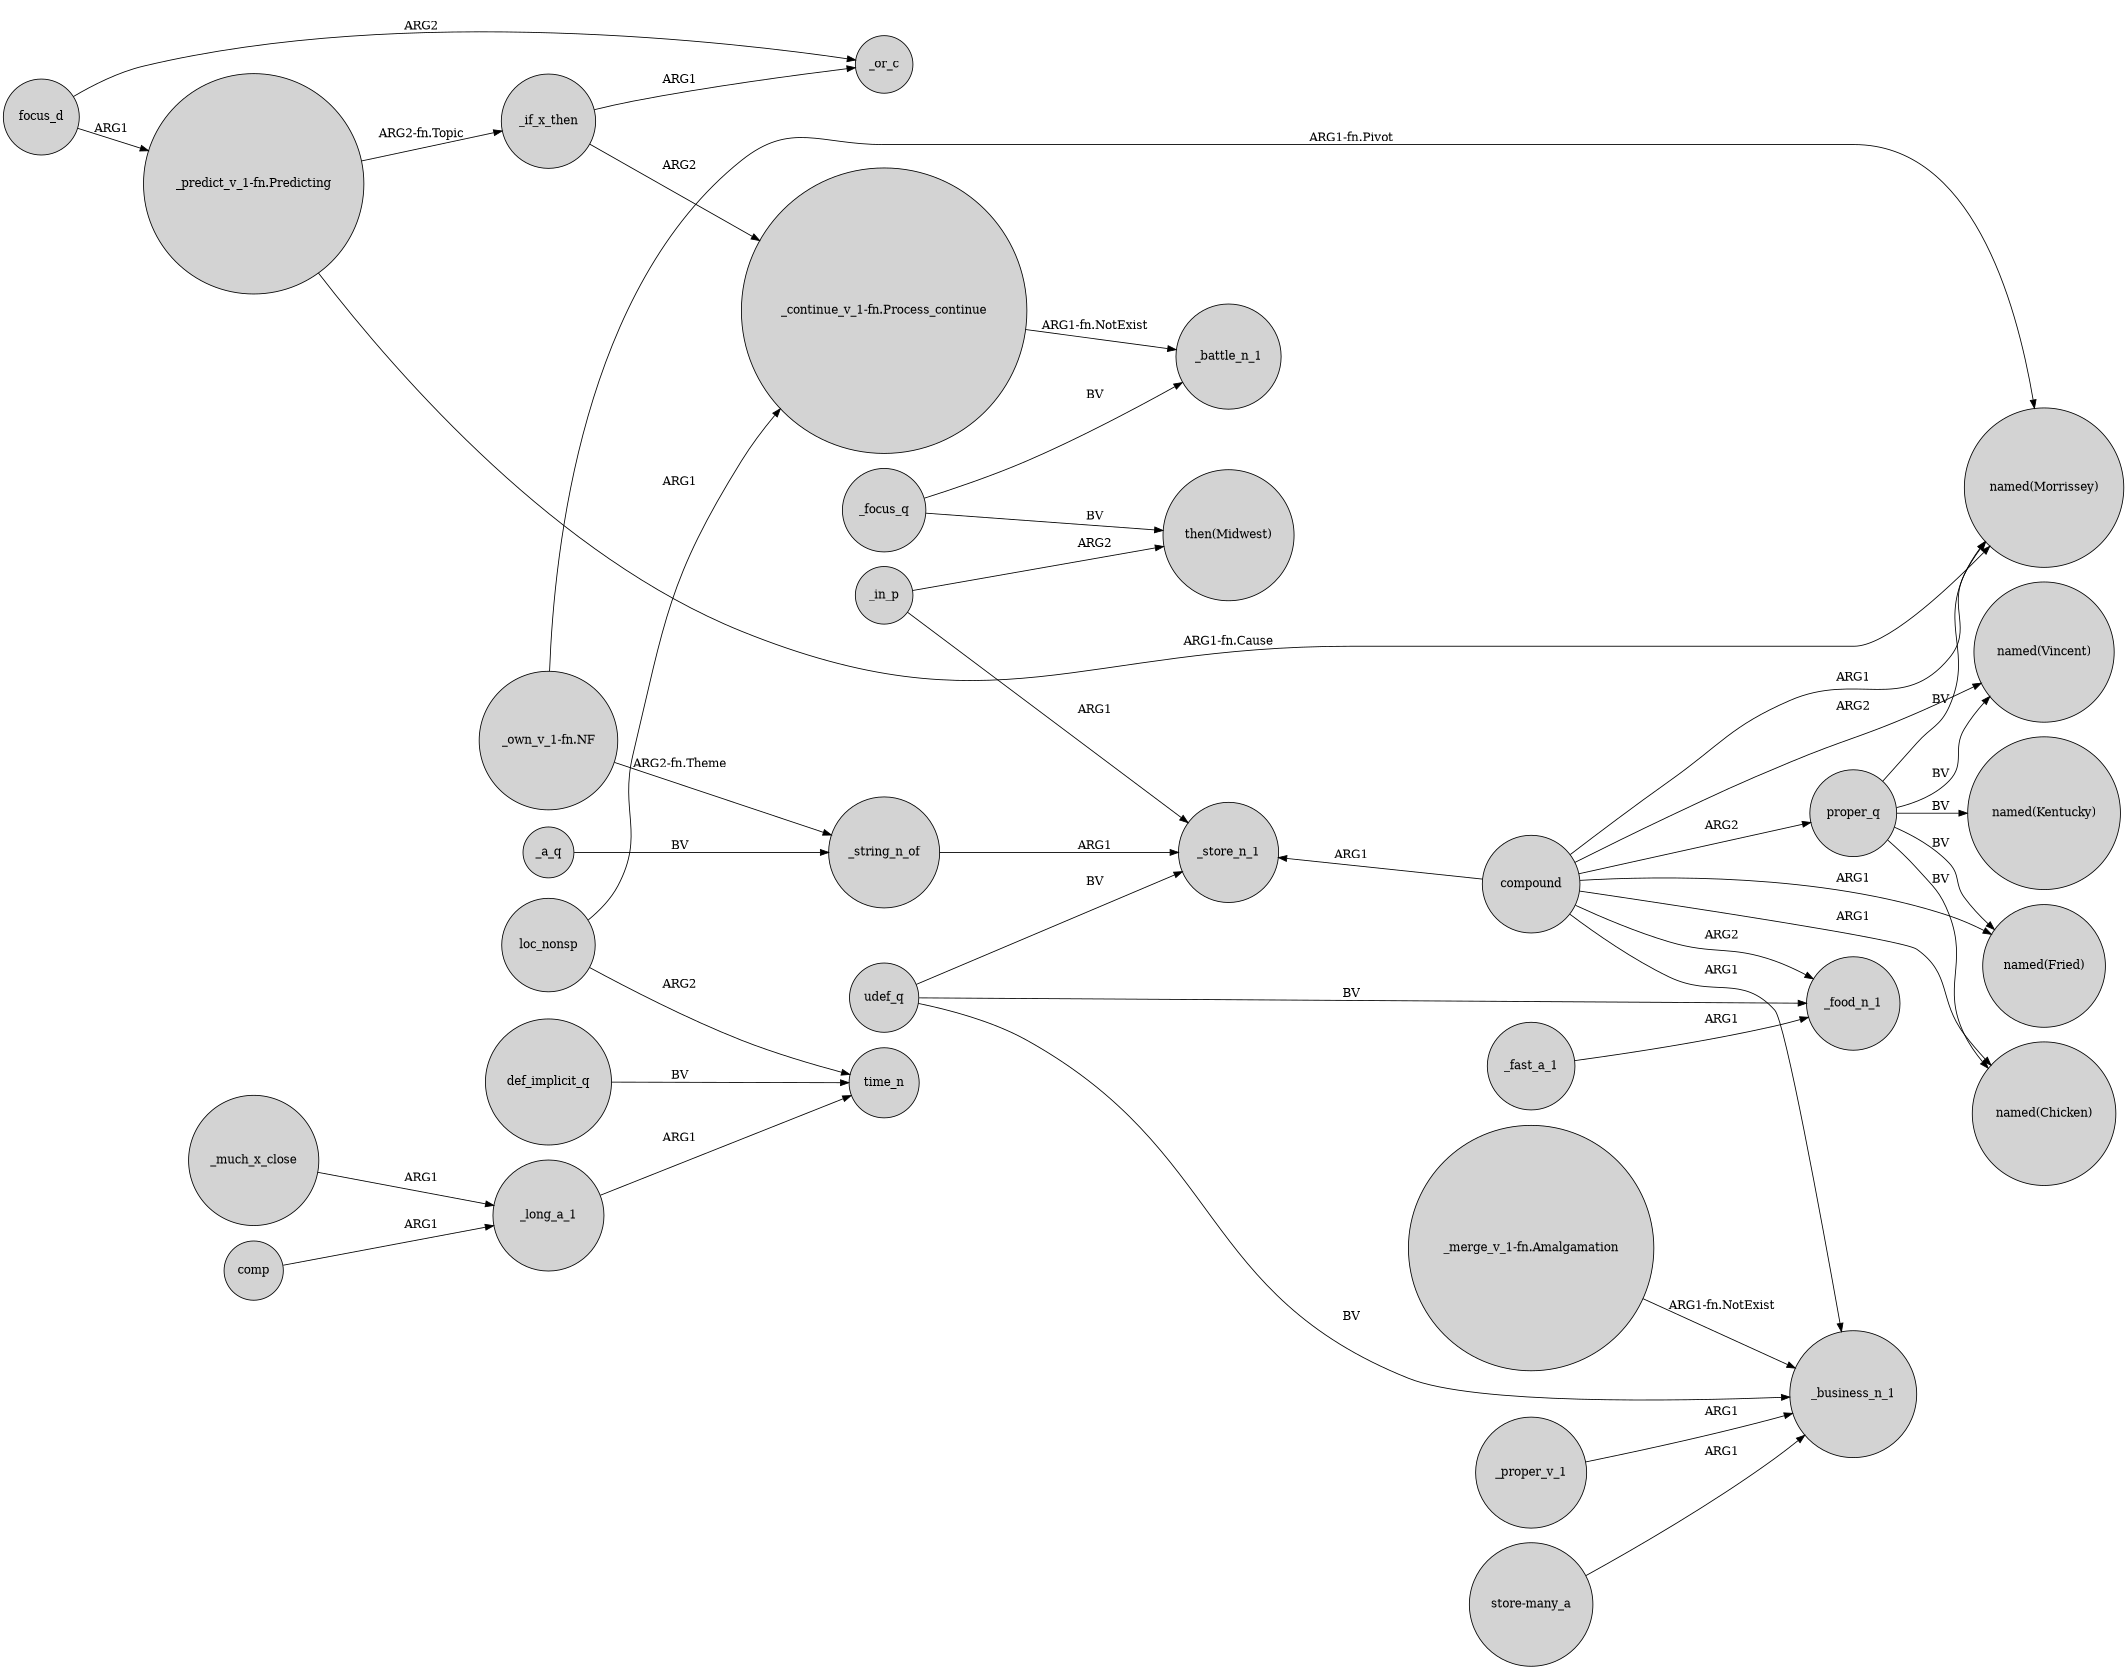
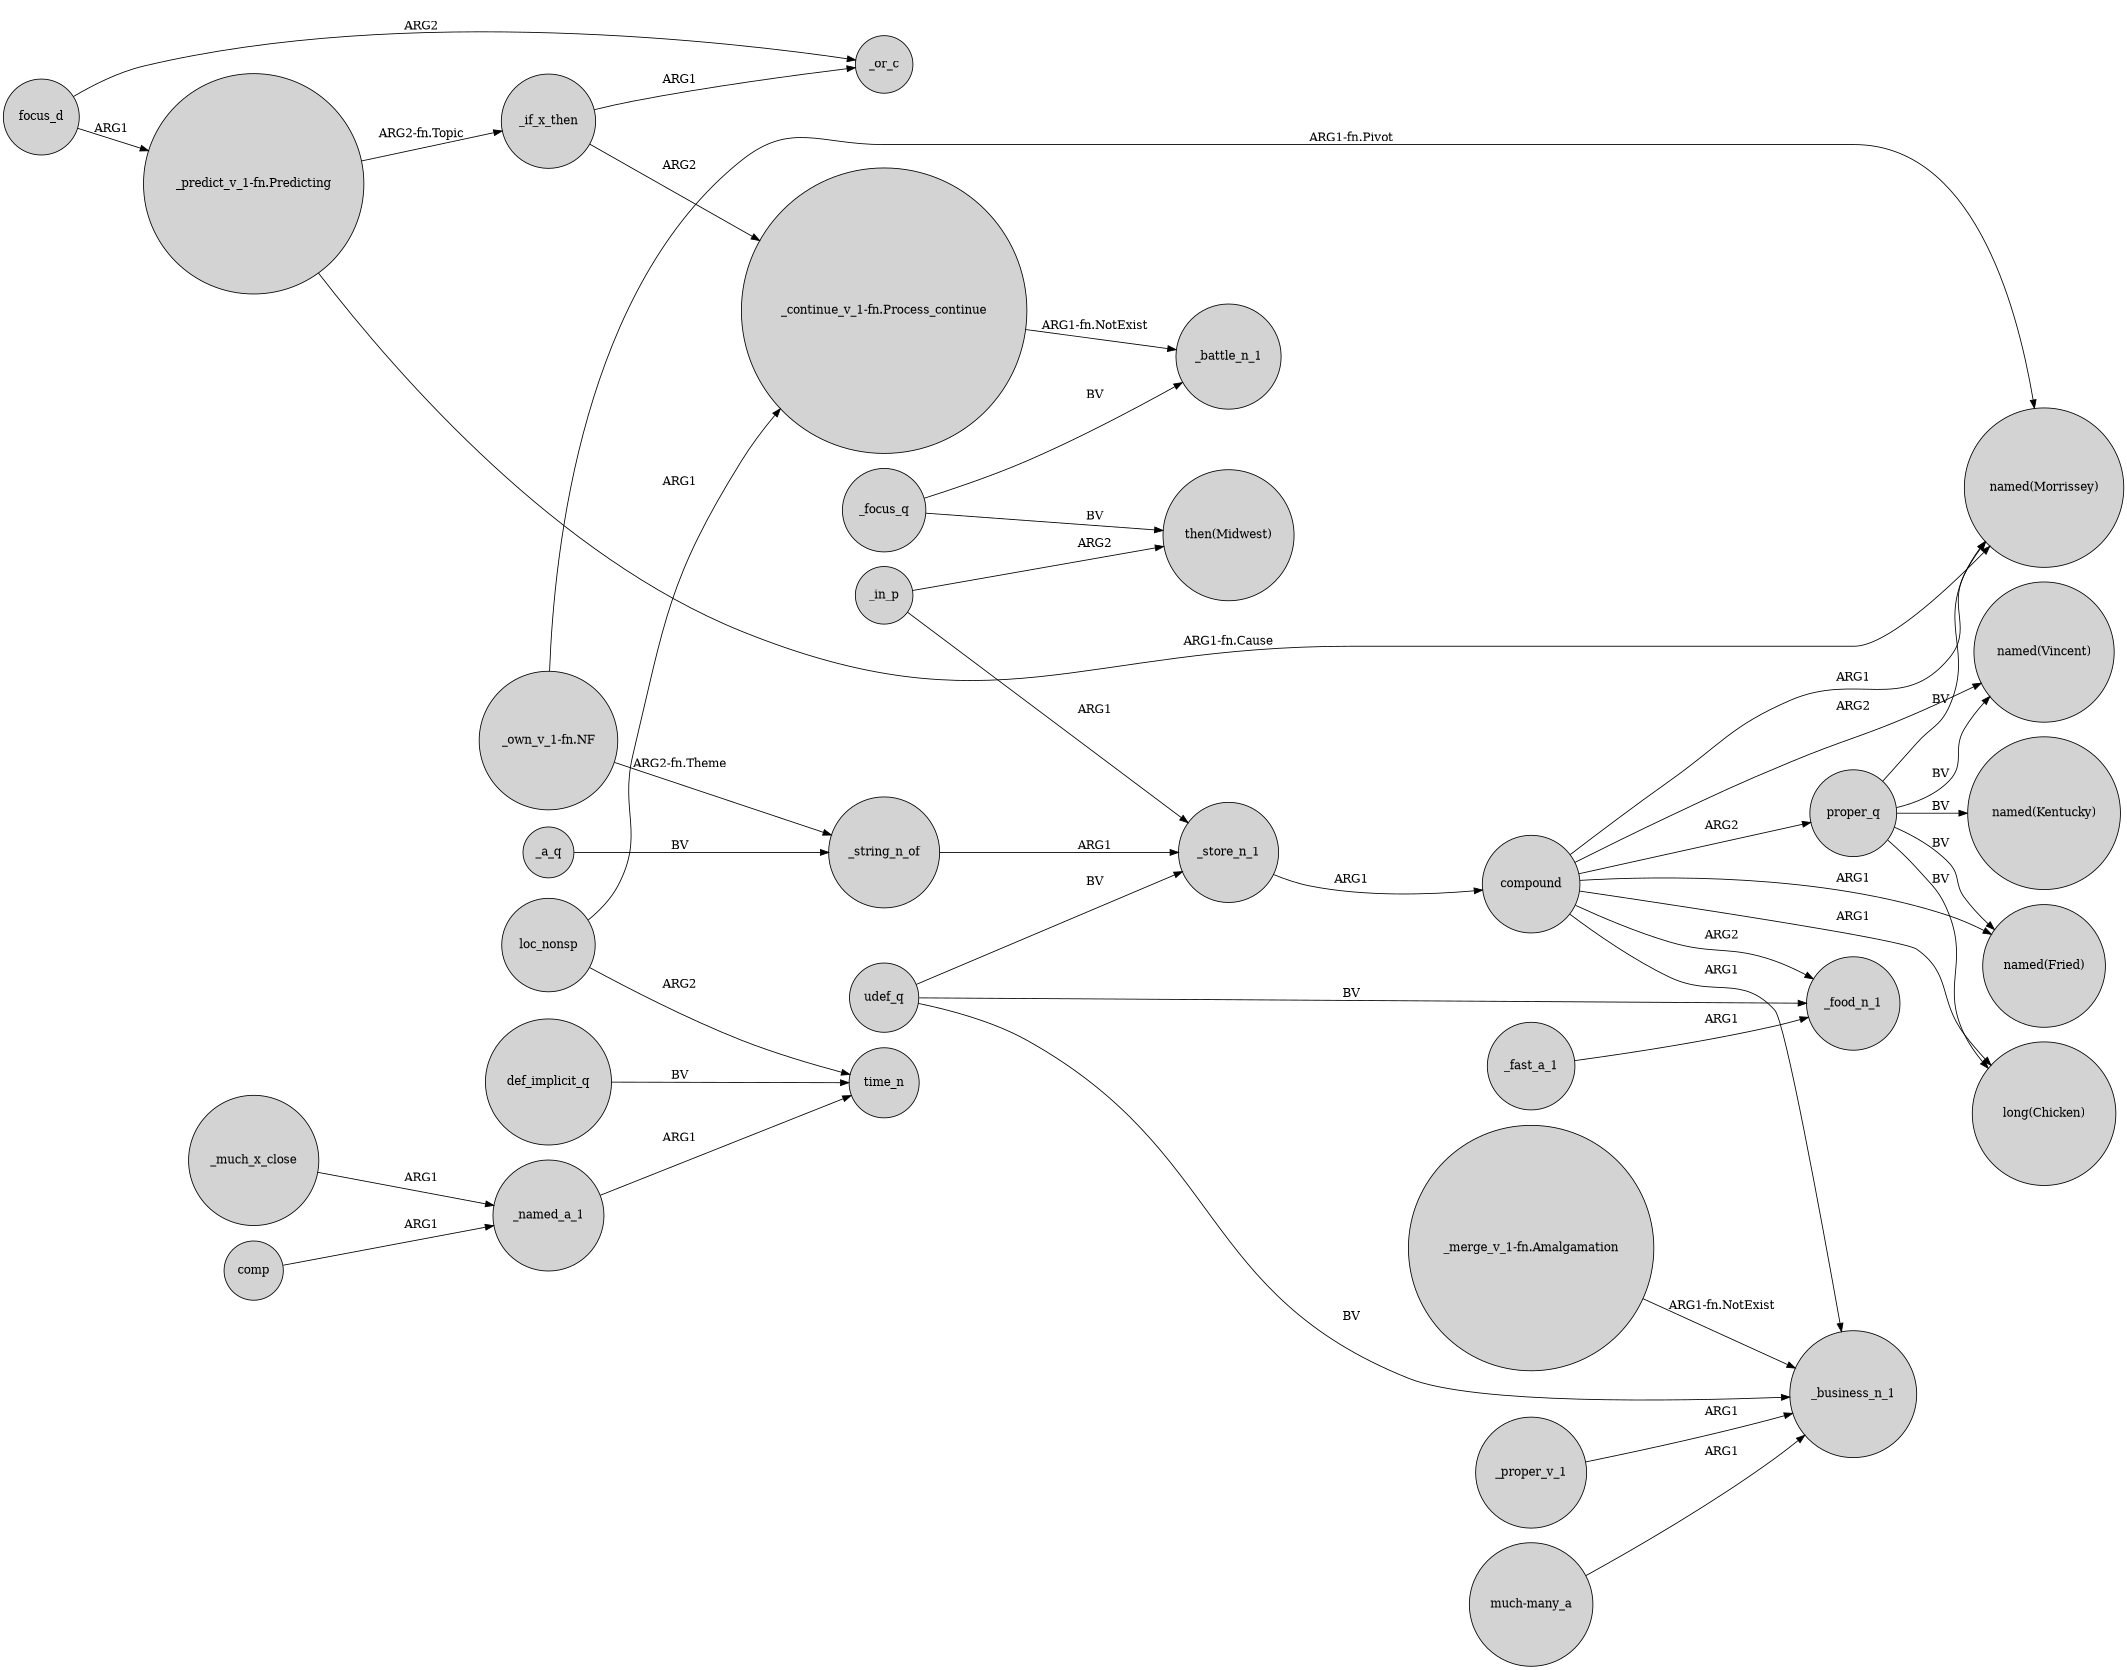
edge "compound" -> "_store_n_1": reversed
node "named(Chicken)": label "named(Chicken)" -> "long(Chicken)"
node "_long_a_1": label "_long_a_1" -> "_named_a_1"
node "store-many_a": label "store-many_a" -> "much-many_a"
